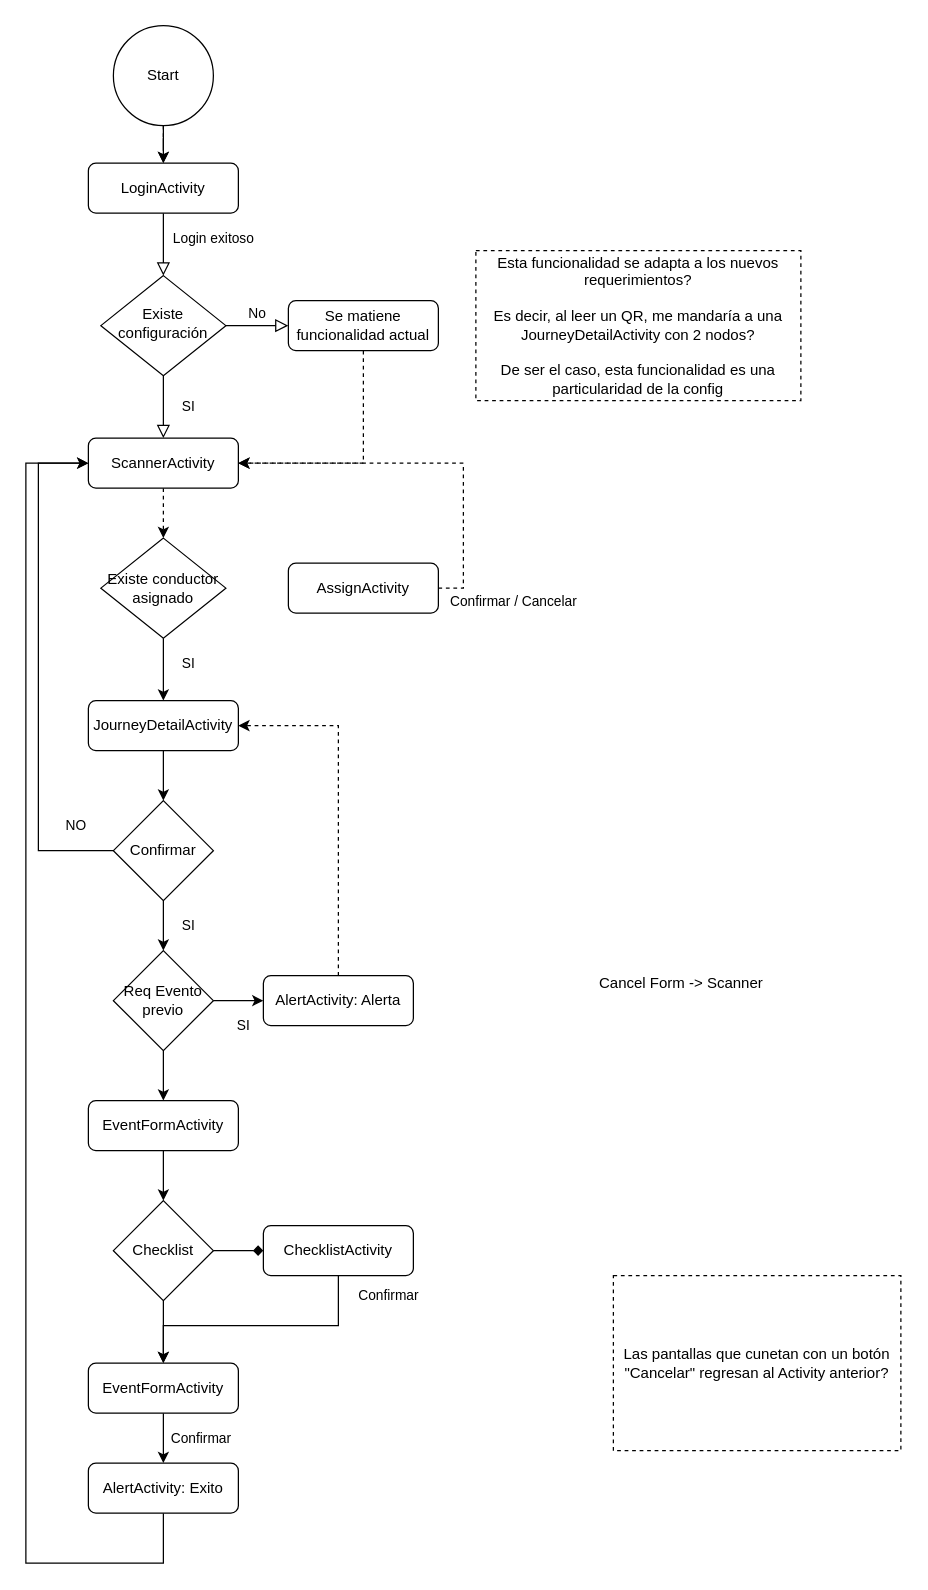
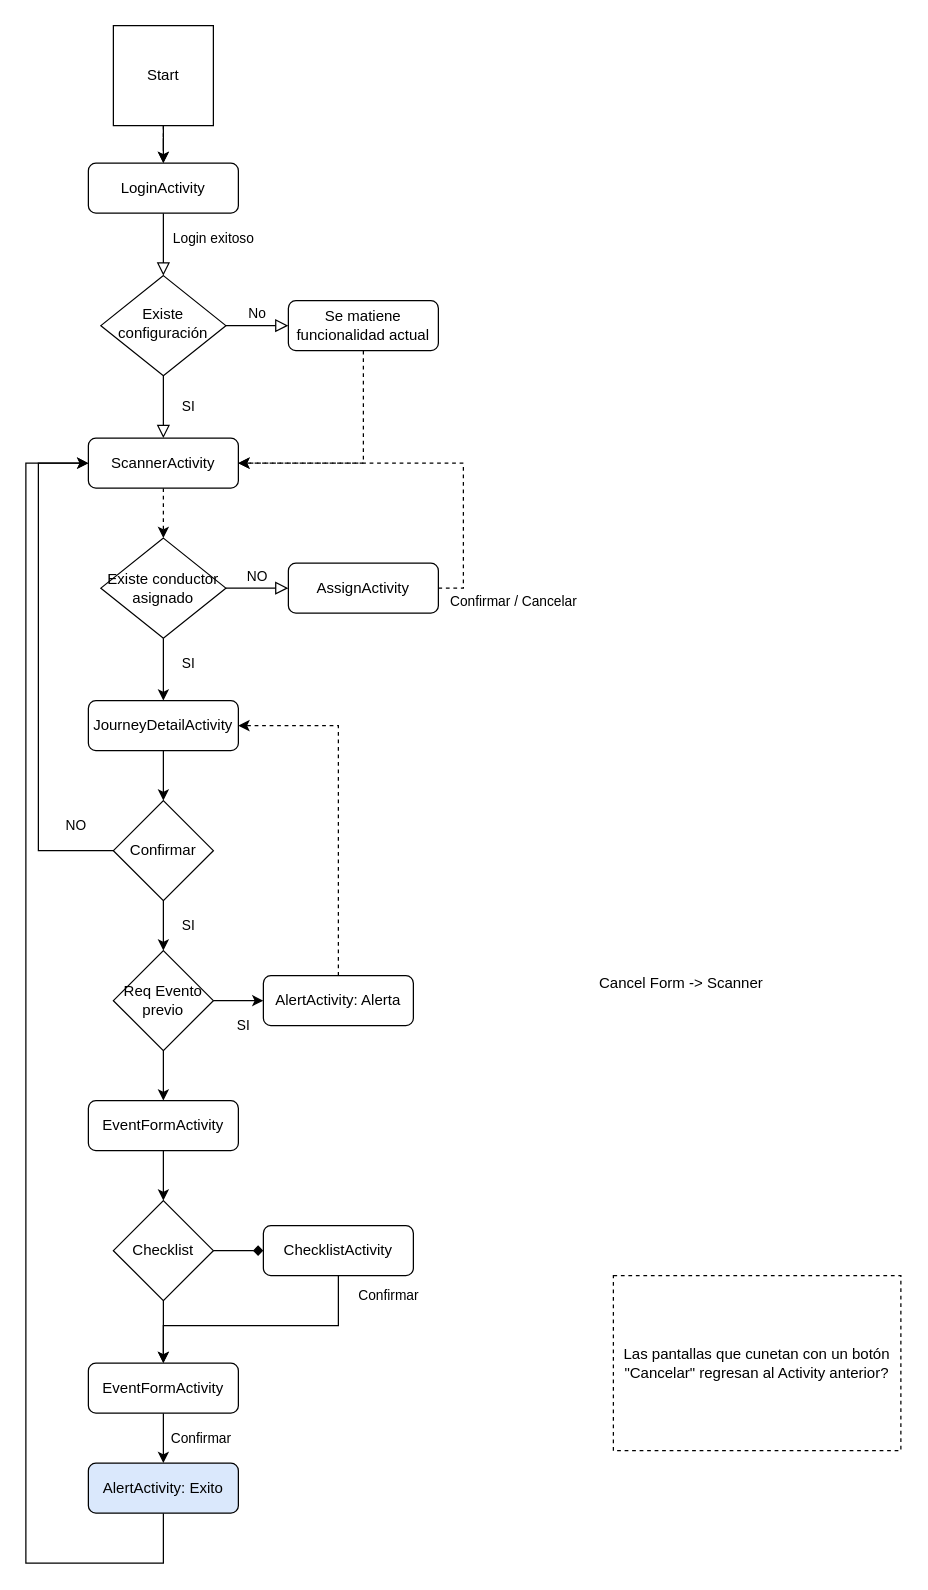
node "Start": shape ellipse -> rectangle
node "Esta funcionalidad se adapta a los nuevos requerimientos? Es decir, al leer un QR, me mandaría a una JourneyDetailActivity con 2 nodos? De ser el caso, esta funcionalidad es una particularidad de la config": removed
edge "Existe conductor asignado" -> "AssignActivity": added, label "NO"
node "AlertActivity: Exito": fillcolor #ffffff -> #dae8fc
